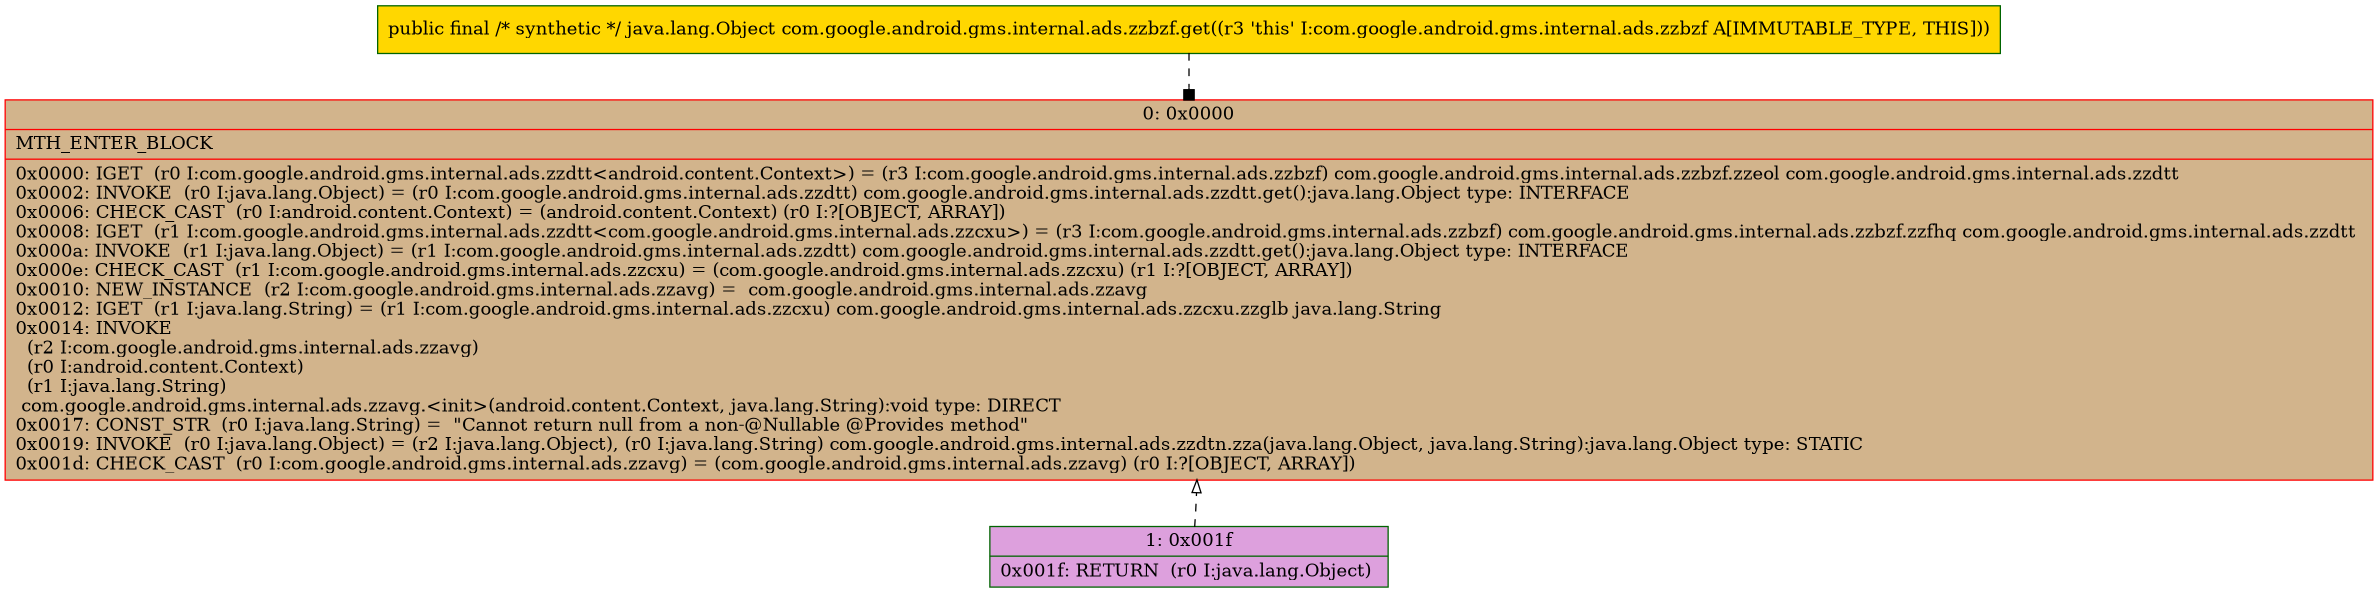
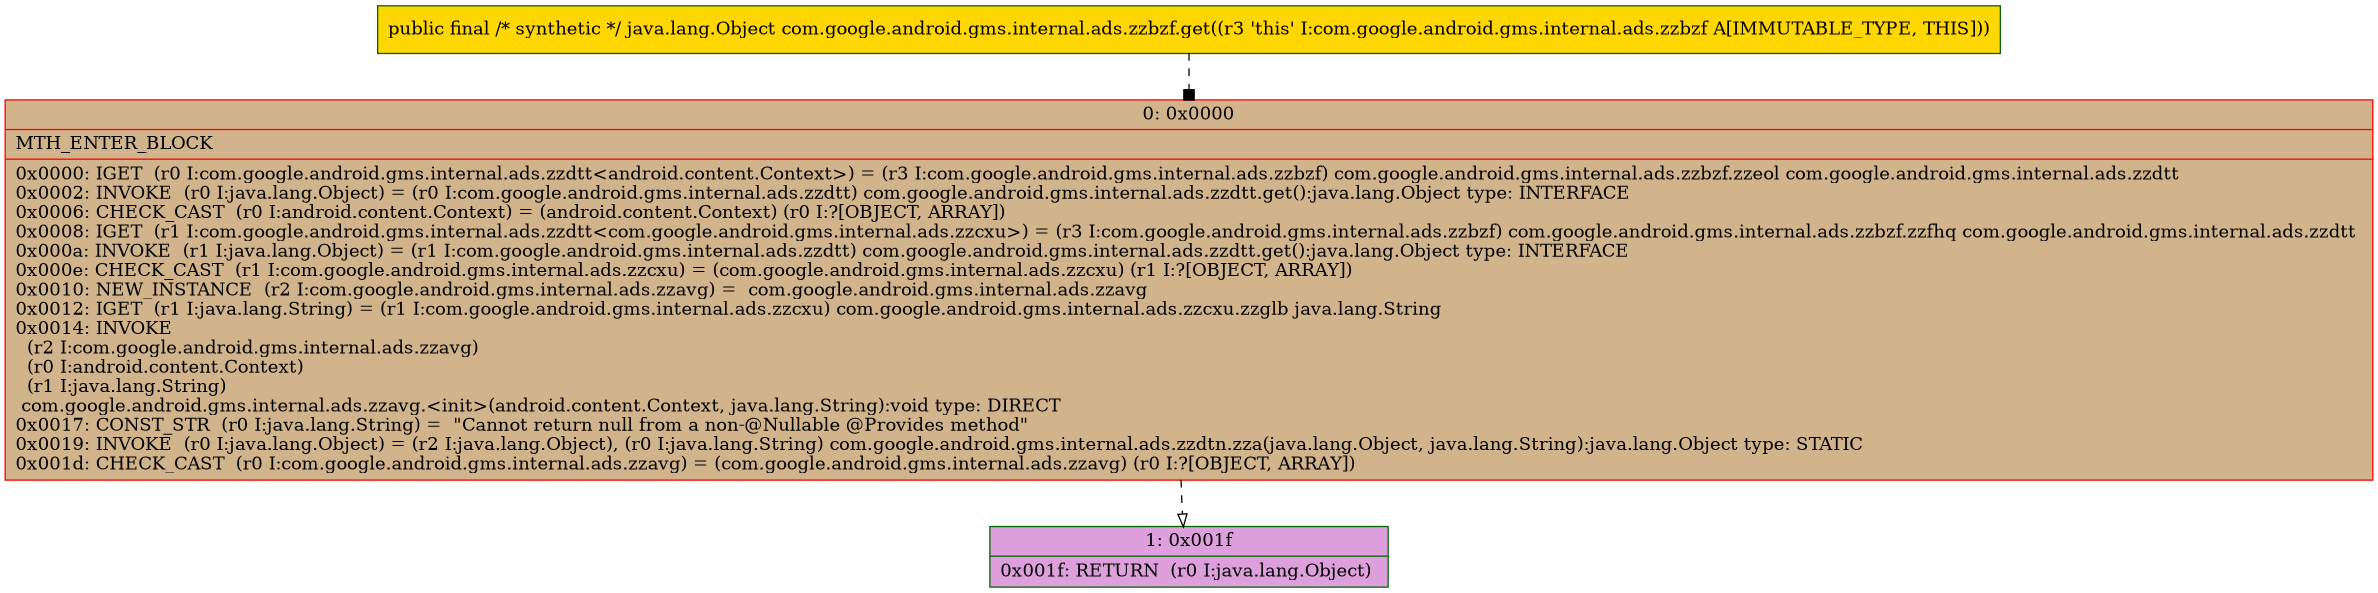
edge "1: 0x001f" -> "0: 0x0000": reversed
